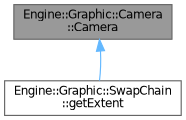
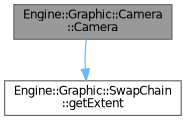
edge "Engine::Graphic::SwapChain ::getExtent" -> "Engine::Graphic::Camera ::Camera": reversed
